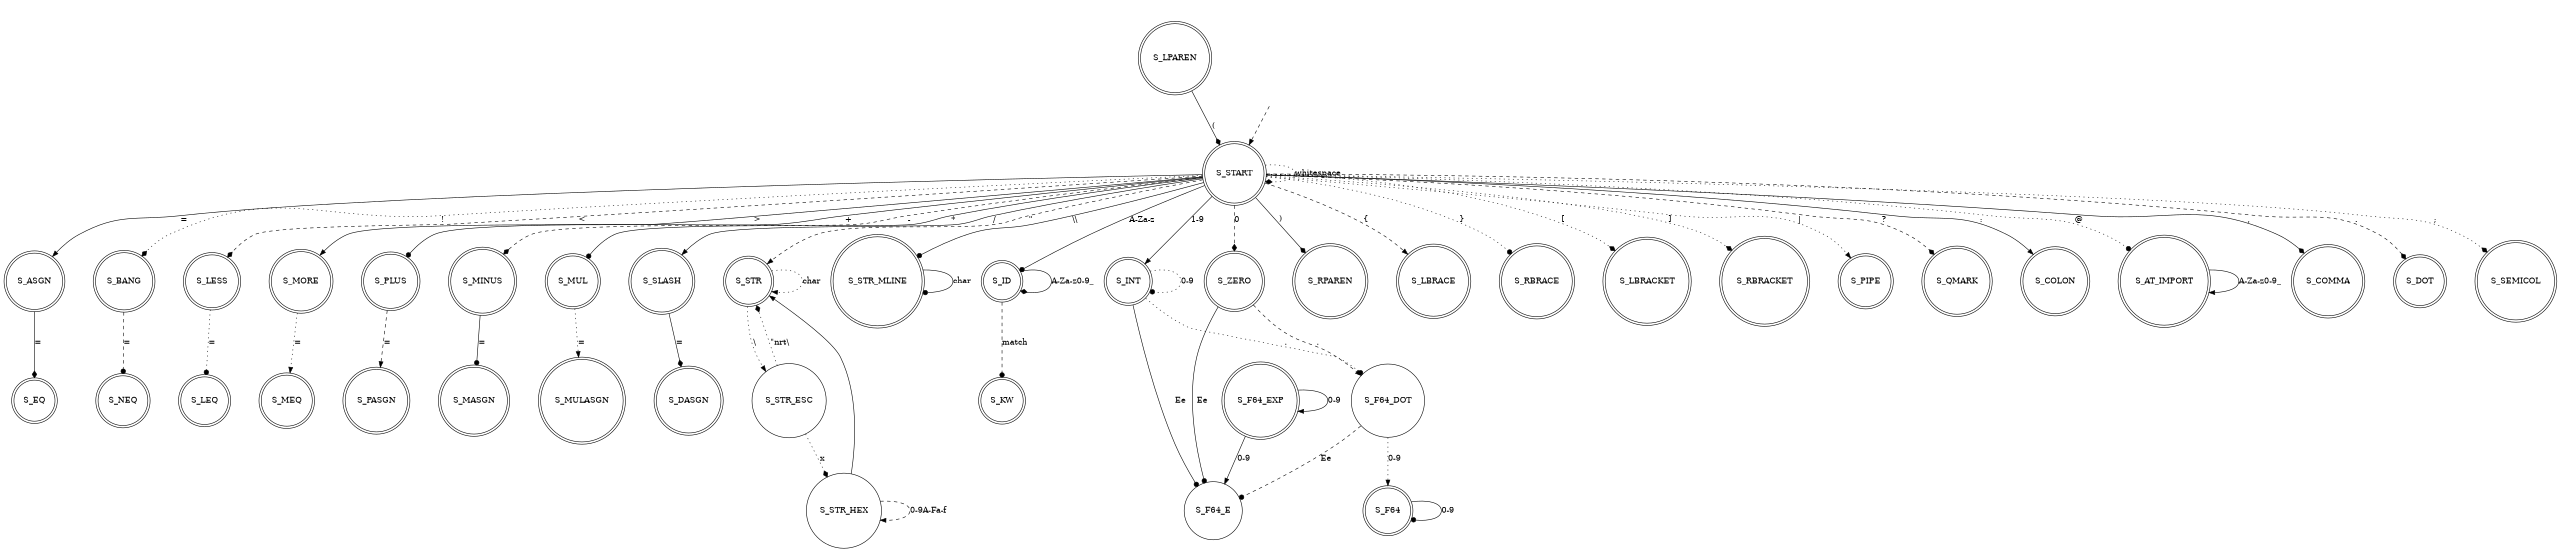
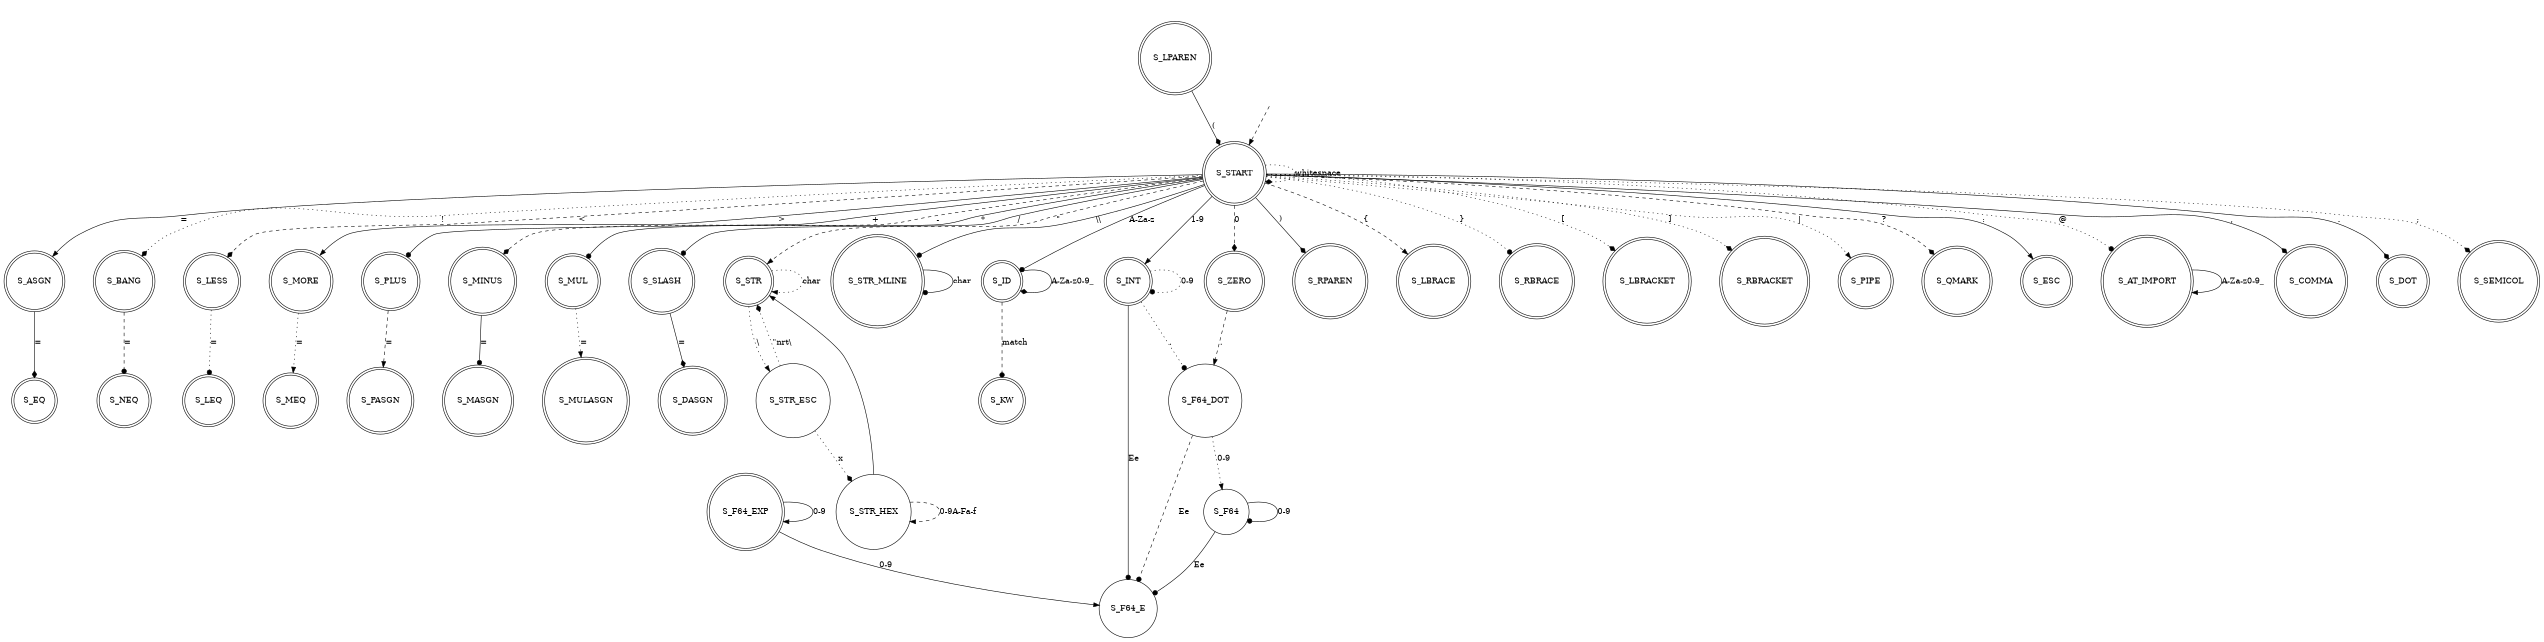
edge "S_START" -> "S_DOT": style dashed -> solid
edge "S_START" -> "S_SLASH": arrowhead normal -> dot
node "S_COLON": label "S_COLON" -> "S_ESC"
edge "S_ZERO" -> "S_F64_E": now "S_F64" -> "S_F64_E"
node "S_F64": shape doublecircle -> circle
